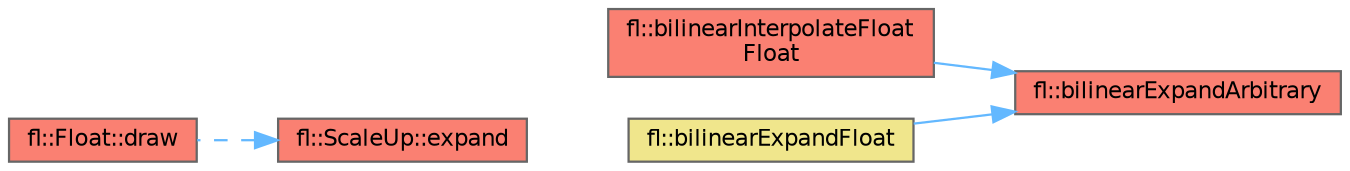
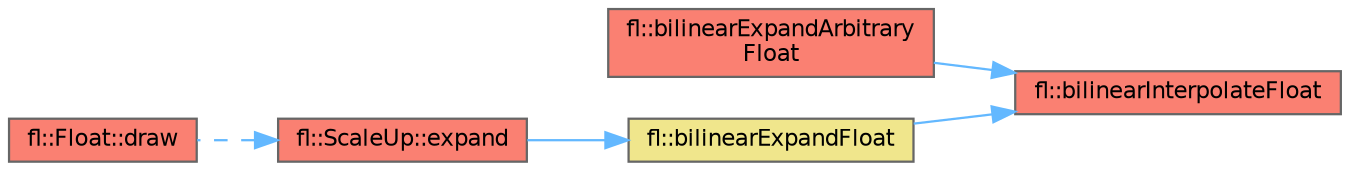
node "fl::bilinearInterpolateFloat Float": label "fl::bilinearInterpolateFloat Float" -> "fl::bilinearExpandArbitrary Float"
node "fl::bilinearExpandArbitrary": label "fl::bilinearExpandArbitrary" -> "fl::bilinearInterpolateFloat"
edge "fl::ScaleUp::expand" -> "fl::bilinearExpandFloat": added
